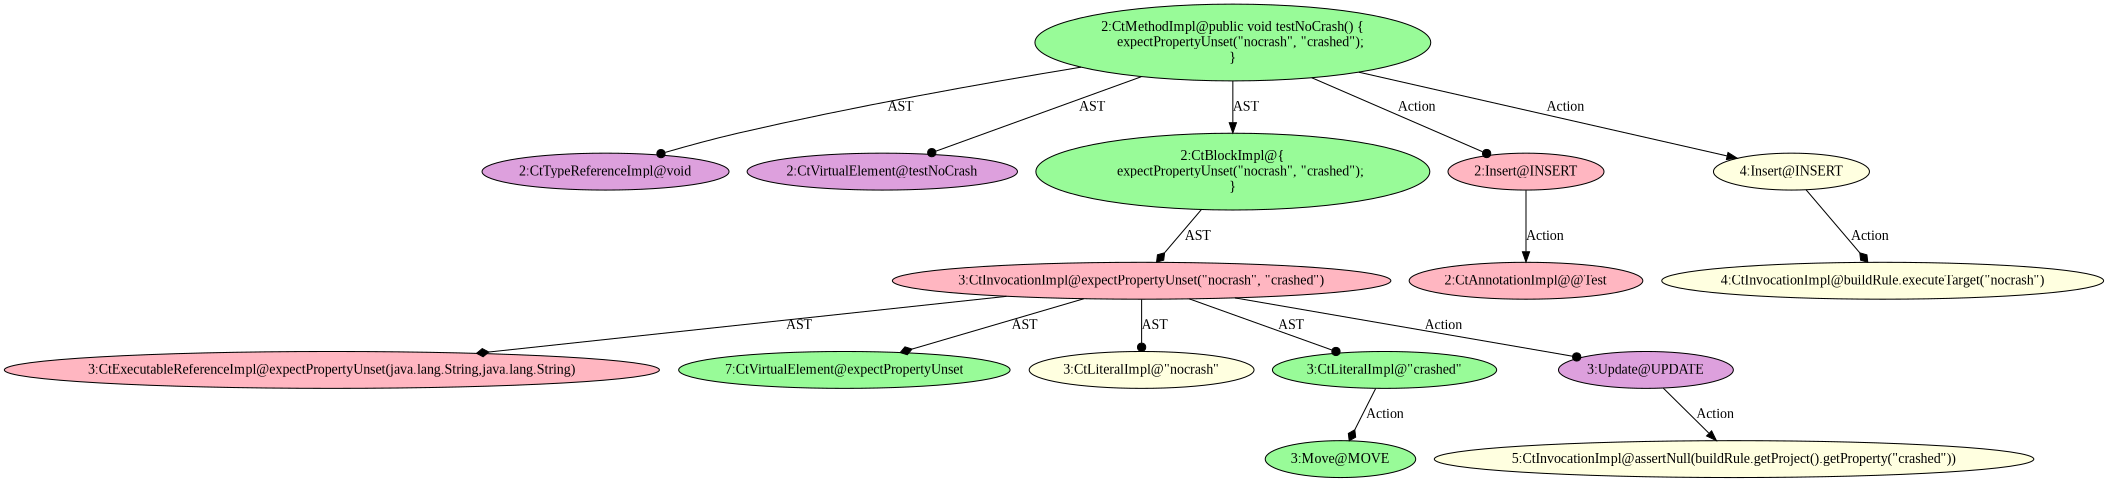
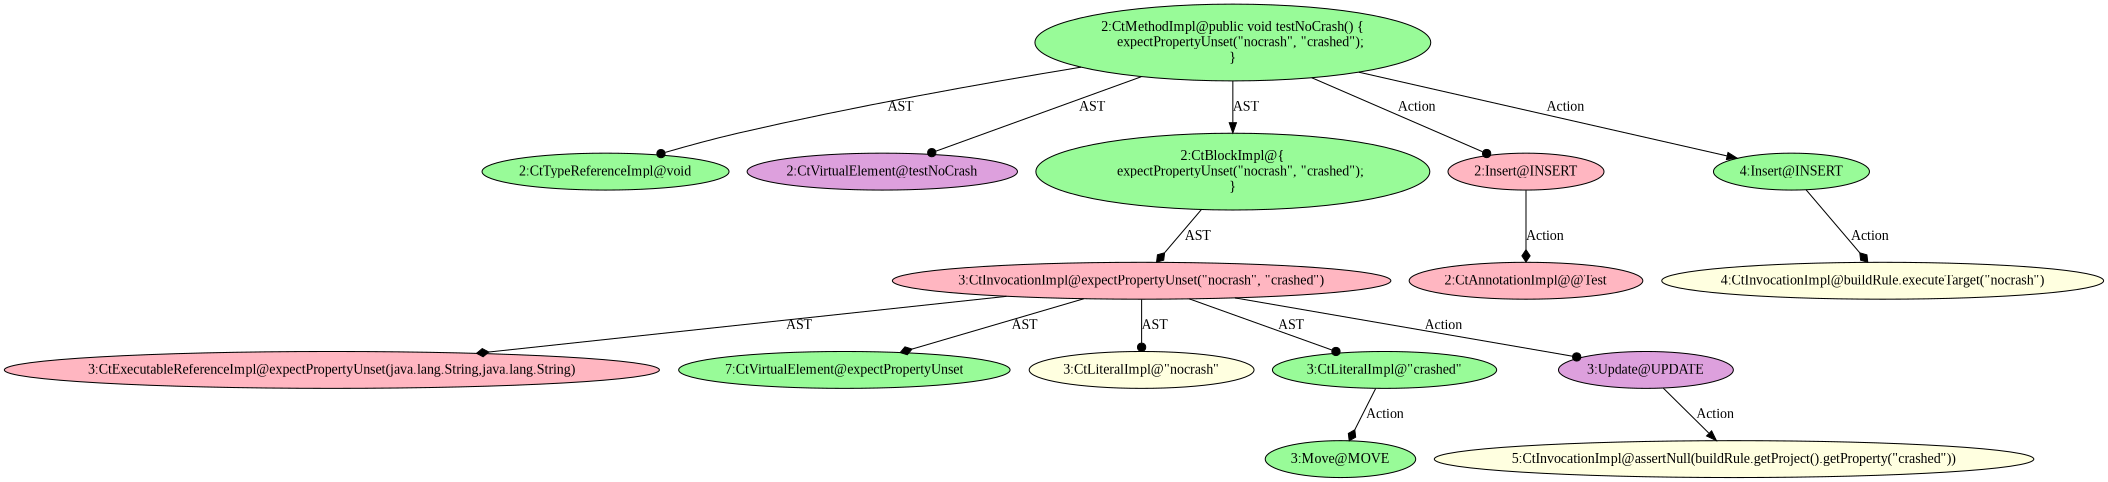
node "2:CtTypeReferenceImpl@void": fillcolor plum -> palegreen
node "4:Insert@INSERT": fillcolor lightyellow -> palegreen
edge "2:Insert@INSERT" -> "2:CtAnnotationImpl@@Test": arrowhead normal -> diamond
